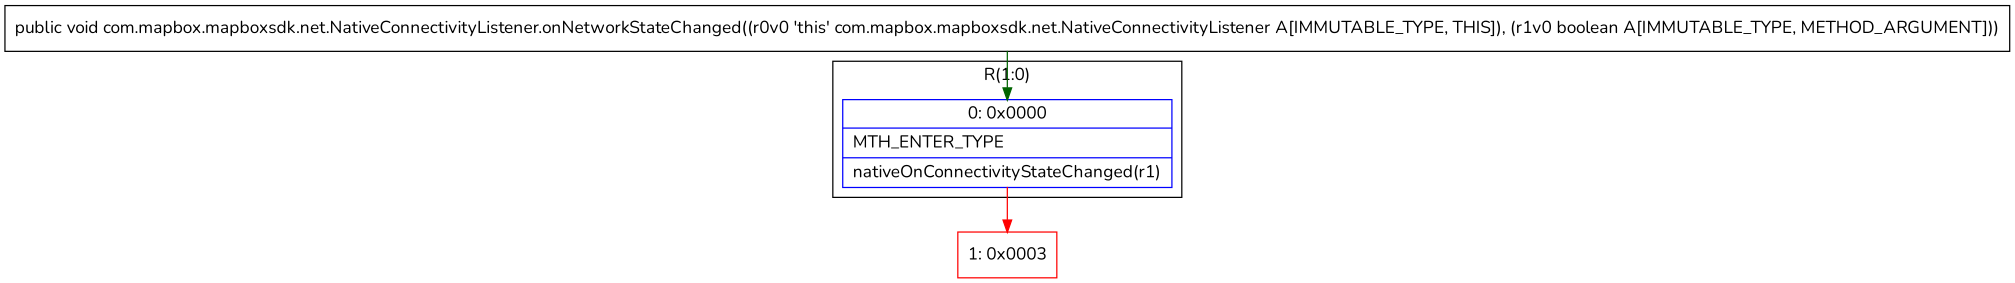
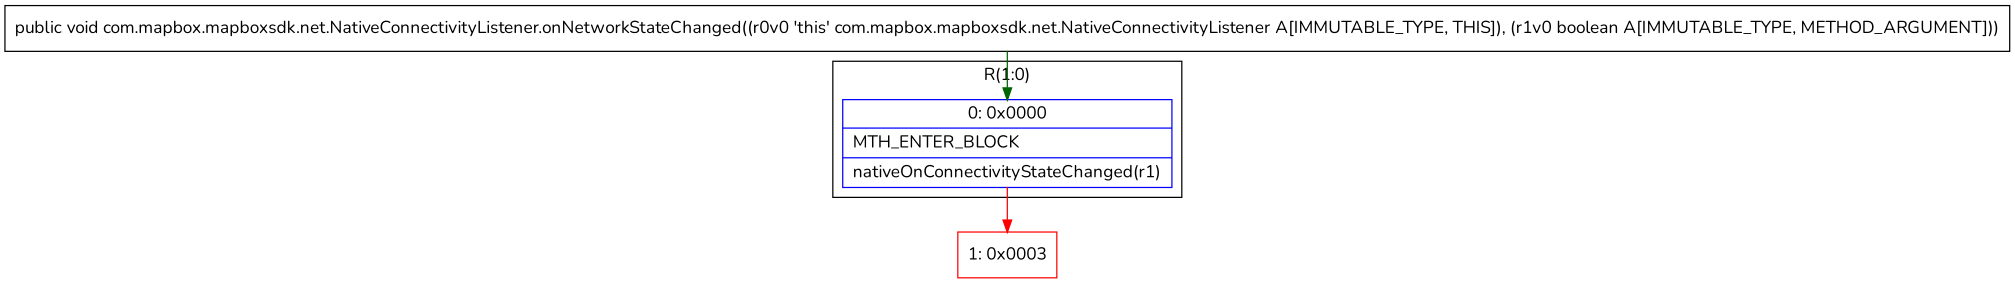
node "0: 0x0000": text "MTH_ENTER_TYPE" -> "MTH_ENTER_BLOCK"
